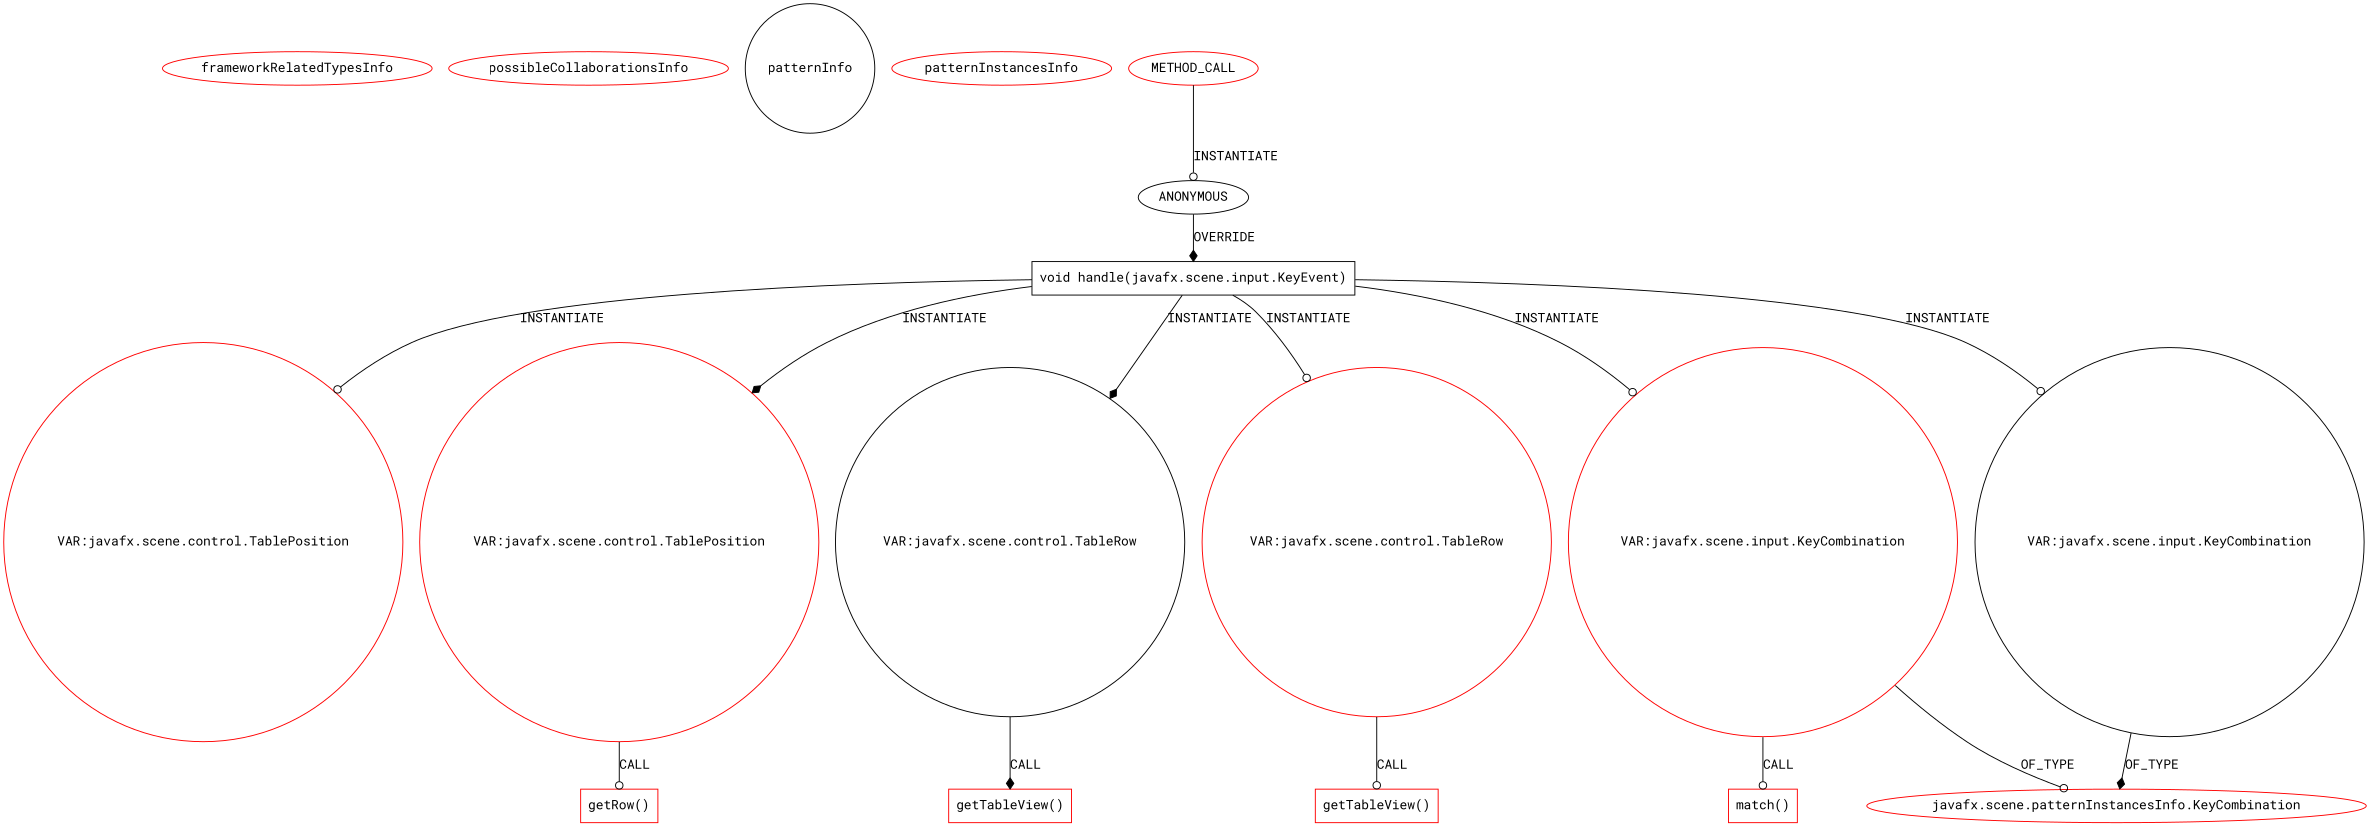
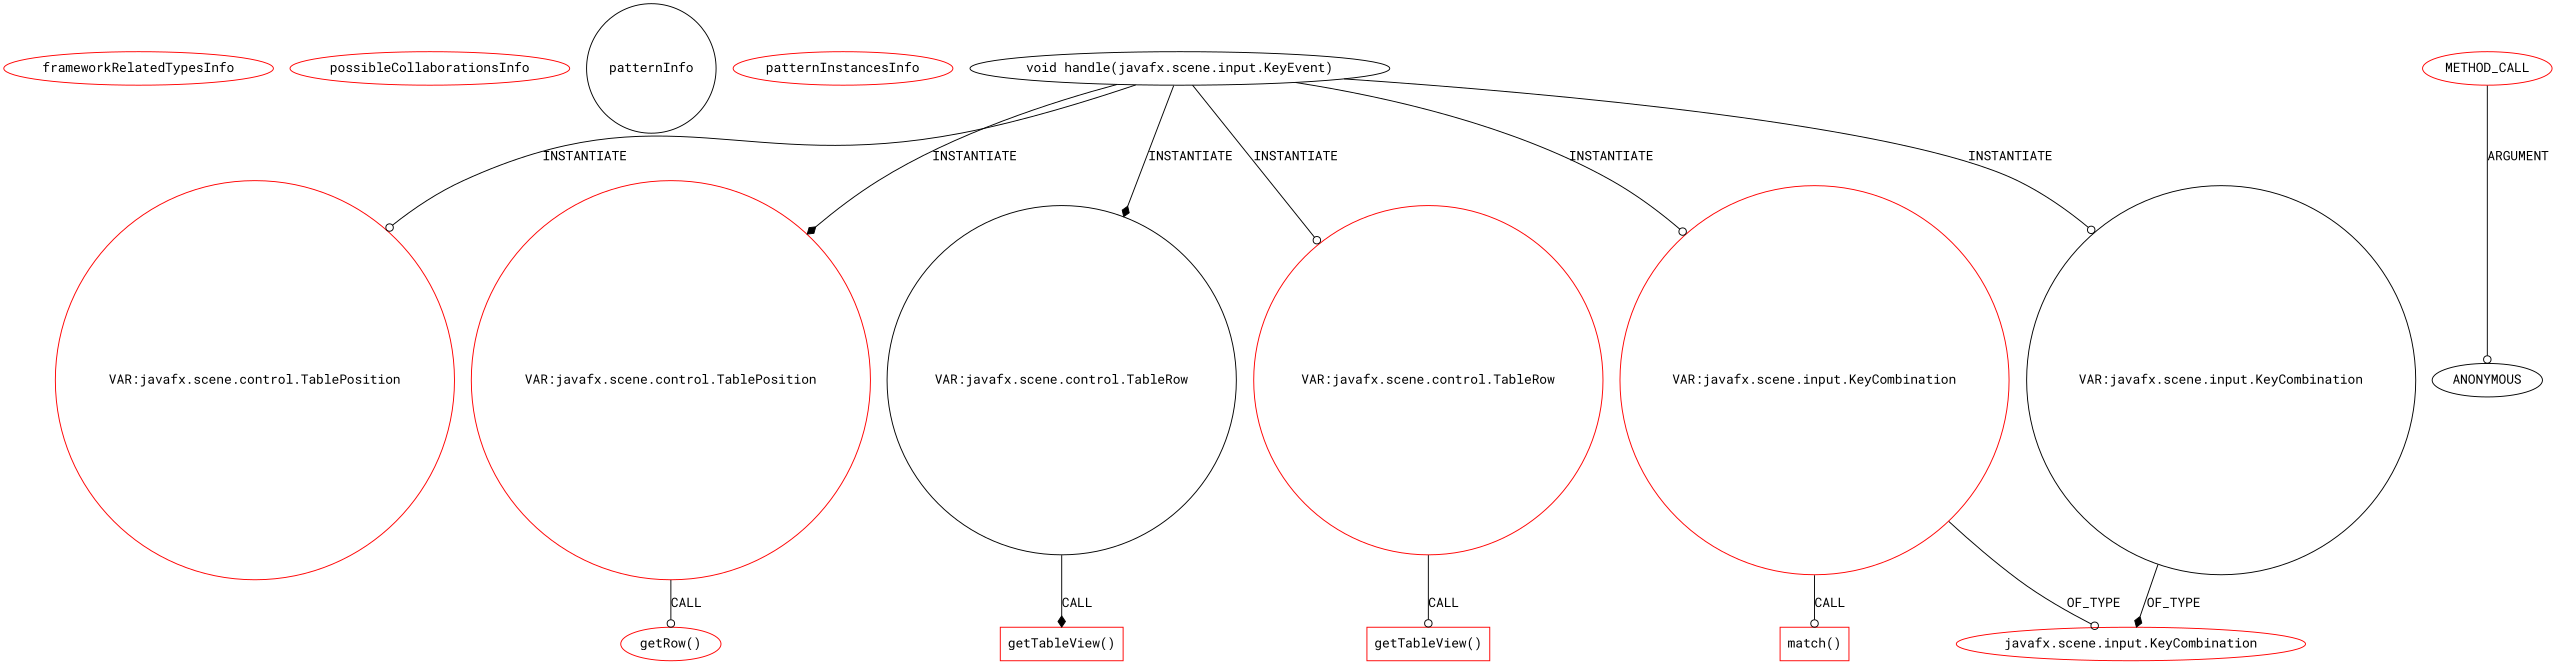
edge "METHOD_CALL" -> "ANONYMOUS": label "INSTANTIATE" -> "ARGUMENT"
edge "ANONYMOUS" -> "void handle(javafx.scene.input.KeyEvent)": removed, label "OVERRIDE"
node "void handle(javafx.scene.input.KeyEvent)": shape box -> ellipse
node "getRow()": shape box -> ellipse
node "javafx.scene.patternInstancesInfo.KeyCombination": label "javafx.scene.patternInstancesInfo.KeyCombination" -> "javafx.scene.input.KeyCombination"
